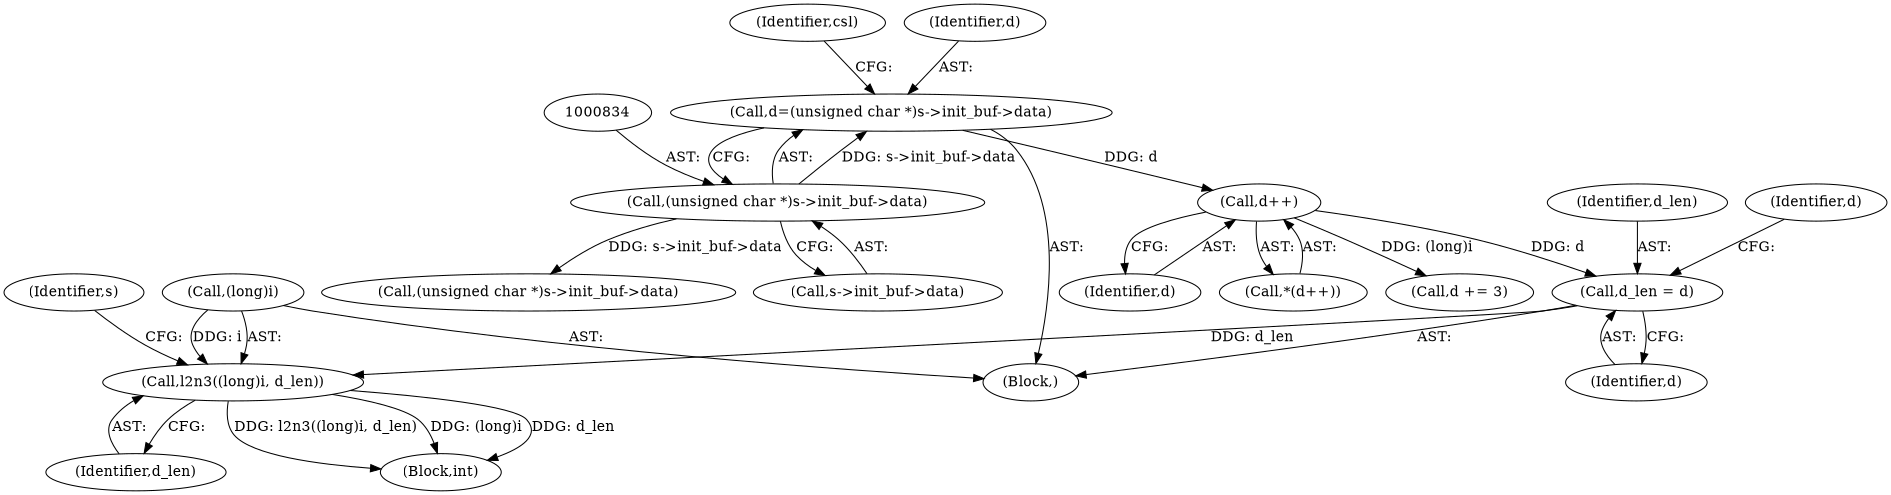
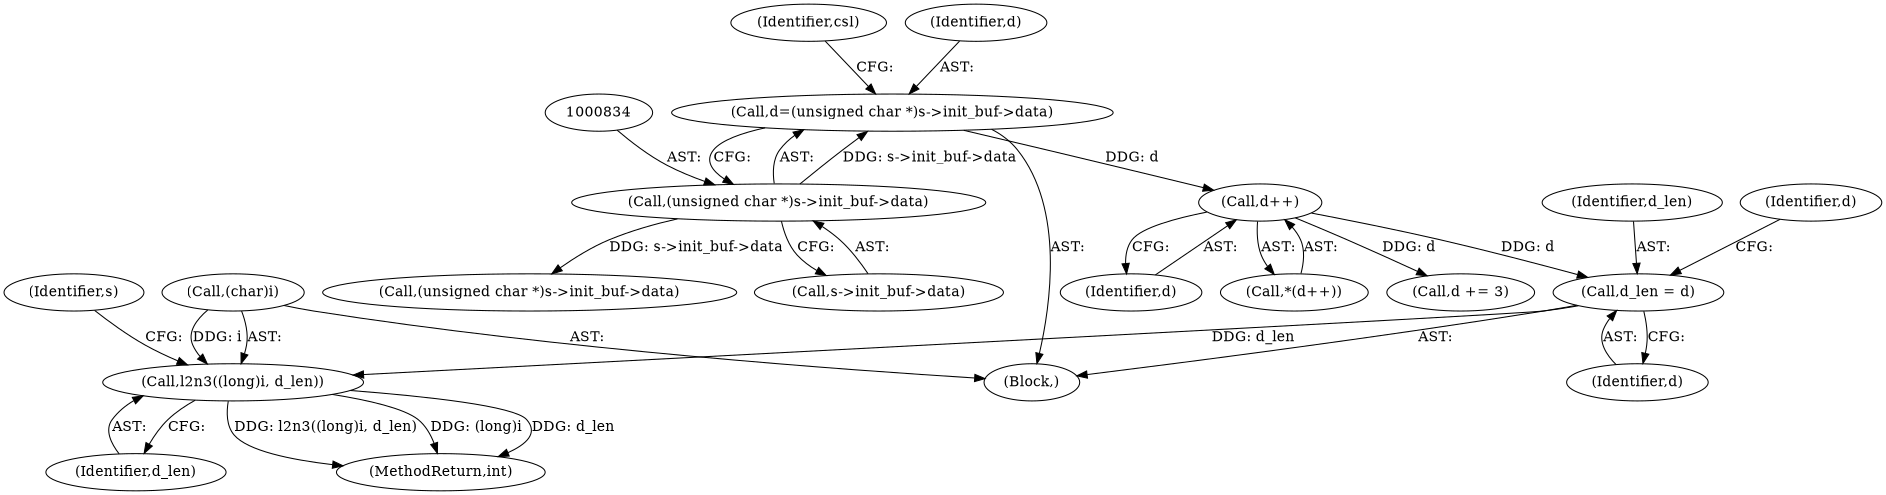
edge "(Call,d++)" -> "(Call,d += 3)": label "DDG: (long)i" -> "DDG: d"
node "(Call,(long)i)": label "(Call,(long)i)" -> "(Call,(char)i)"
node "(Block,int)": label "(Block,int)" -> "(MethodReturn,int)"
